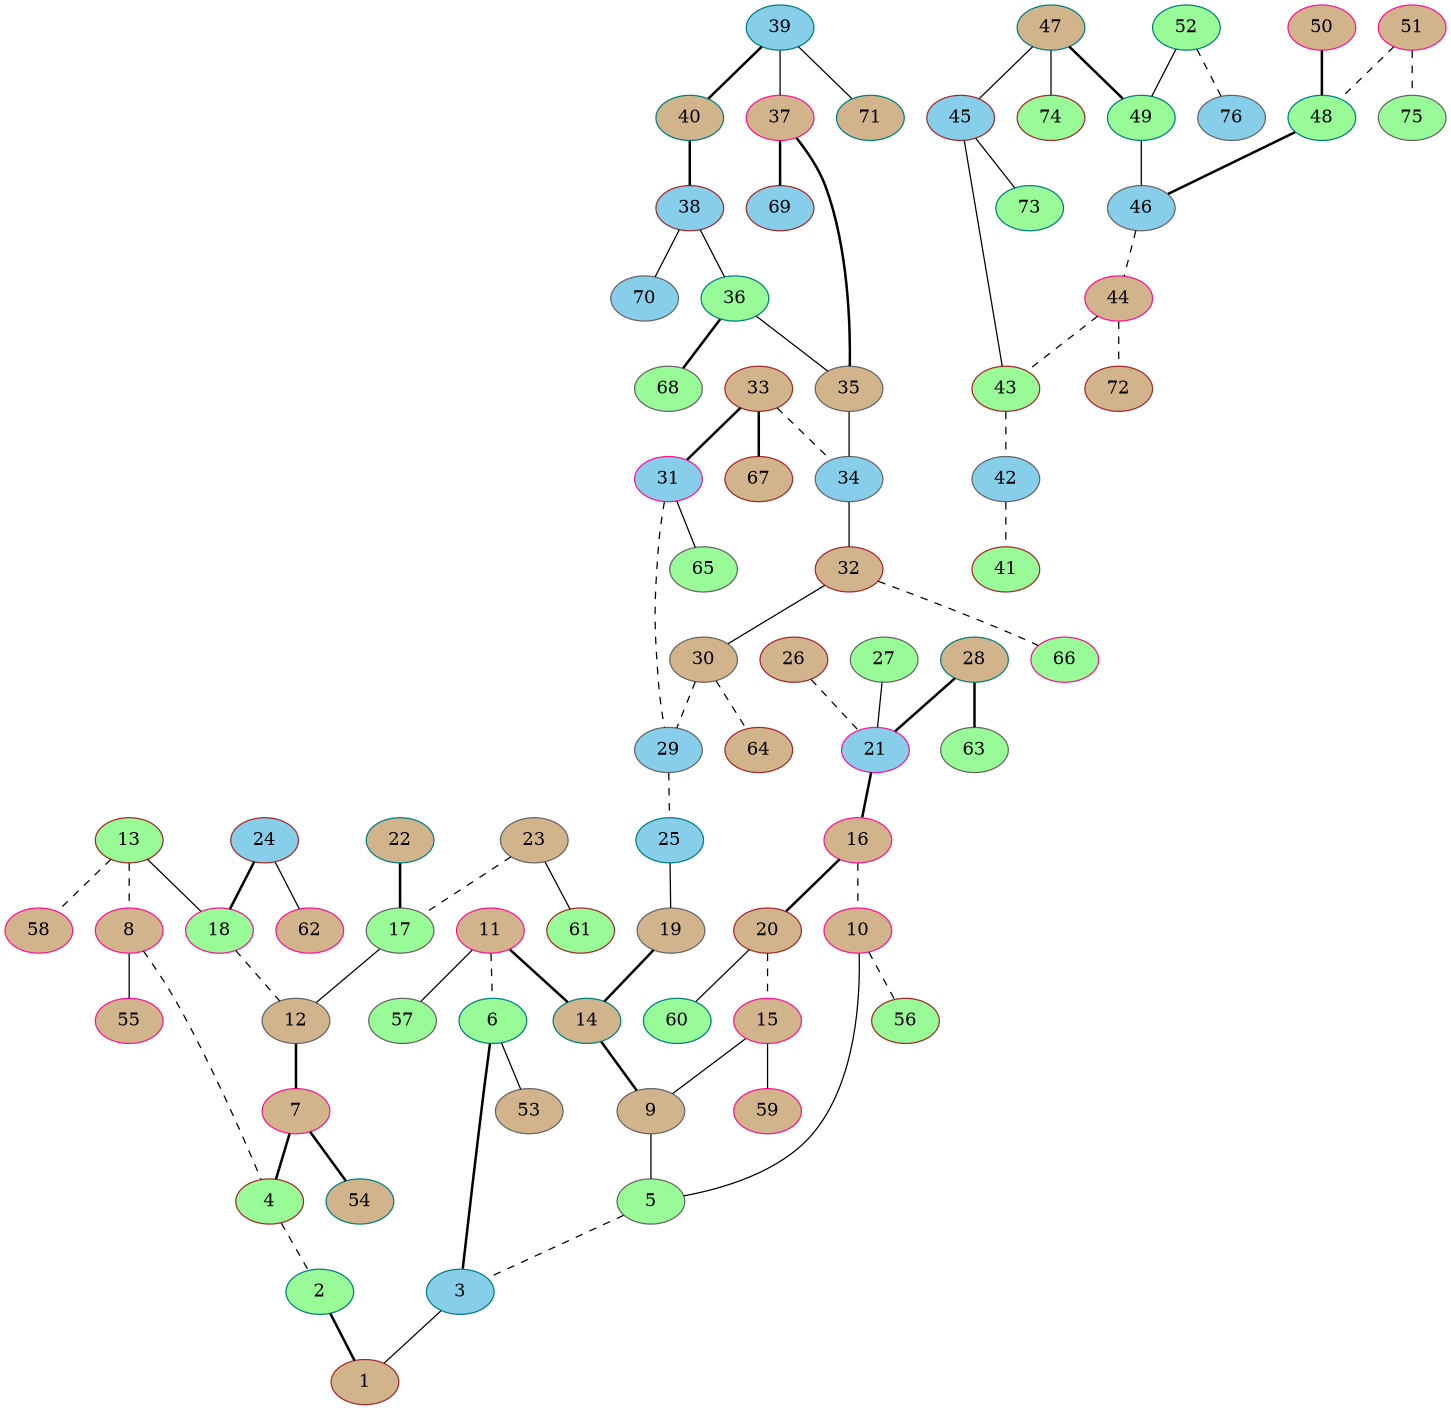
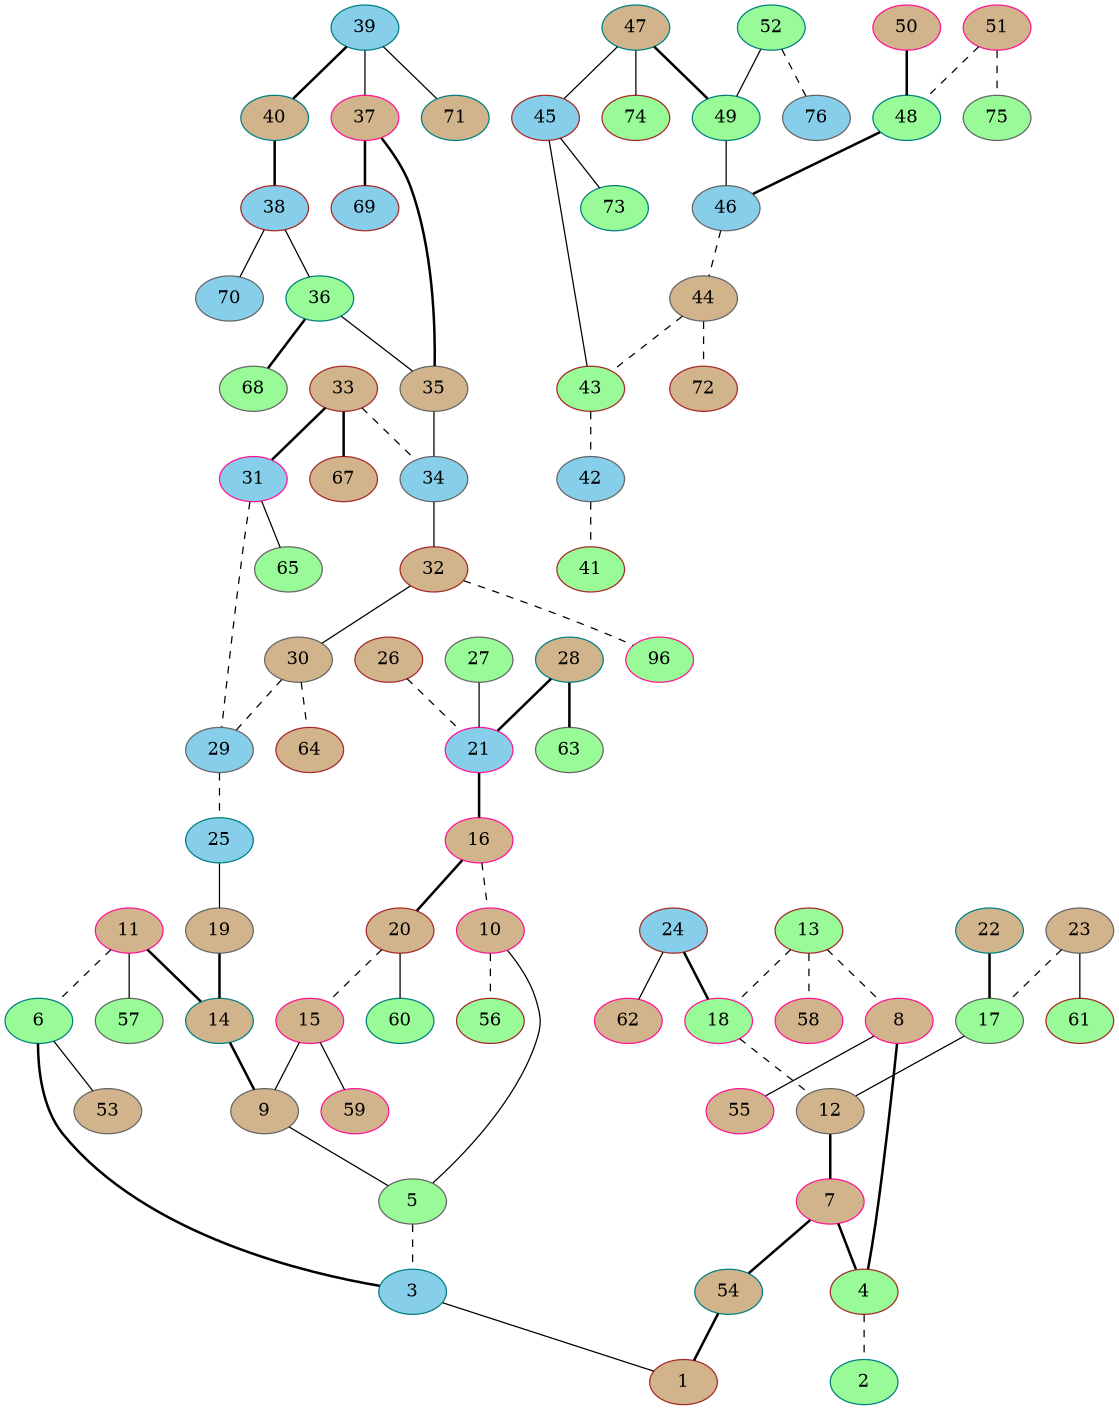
node "44": color deeppink -> gray40
node "66": label "66" -> "96"
edge "13" -- "18": style solid -> dashed
edge "8" -- "4": style dashed -> bold
edge "2" -- "1": now "54" -- "1"
